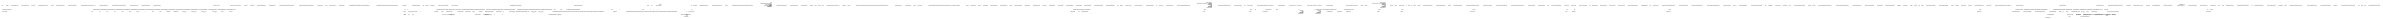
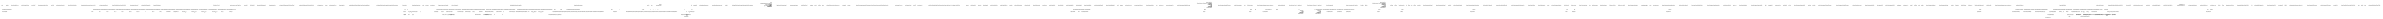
edge "QuantConnect.VisualStudioPlugin.SolutionExplorerMenuCommand" -> "RegisterSaveToQuantConnect(commandService)": added, label "QuantConnect.VisualStudioPlugin.SolutionExplorerMenuCommand"
